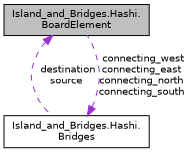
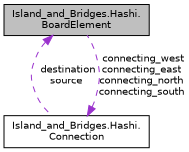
node "Island_and_Bridges.Hashi. Bridges": label "Island_and_Bridges.Hashi. Bridges" -> "Island_and_Bridges.Hashi. Connection"
